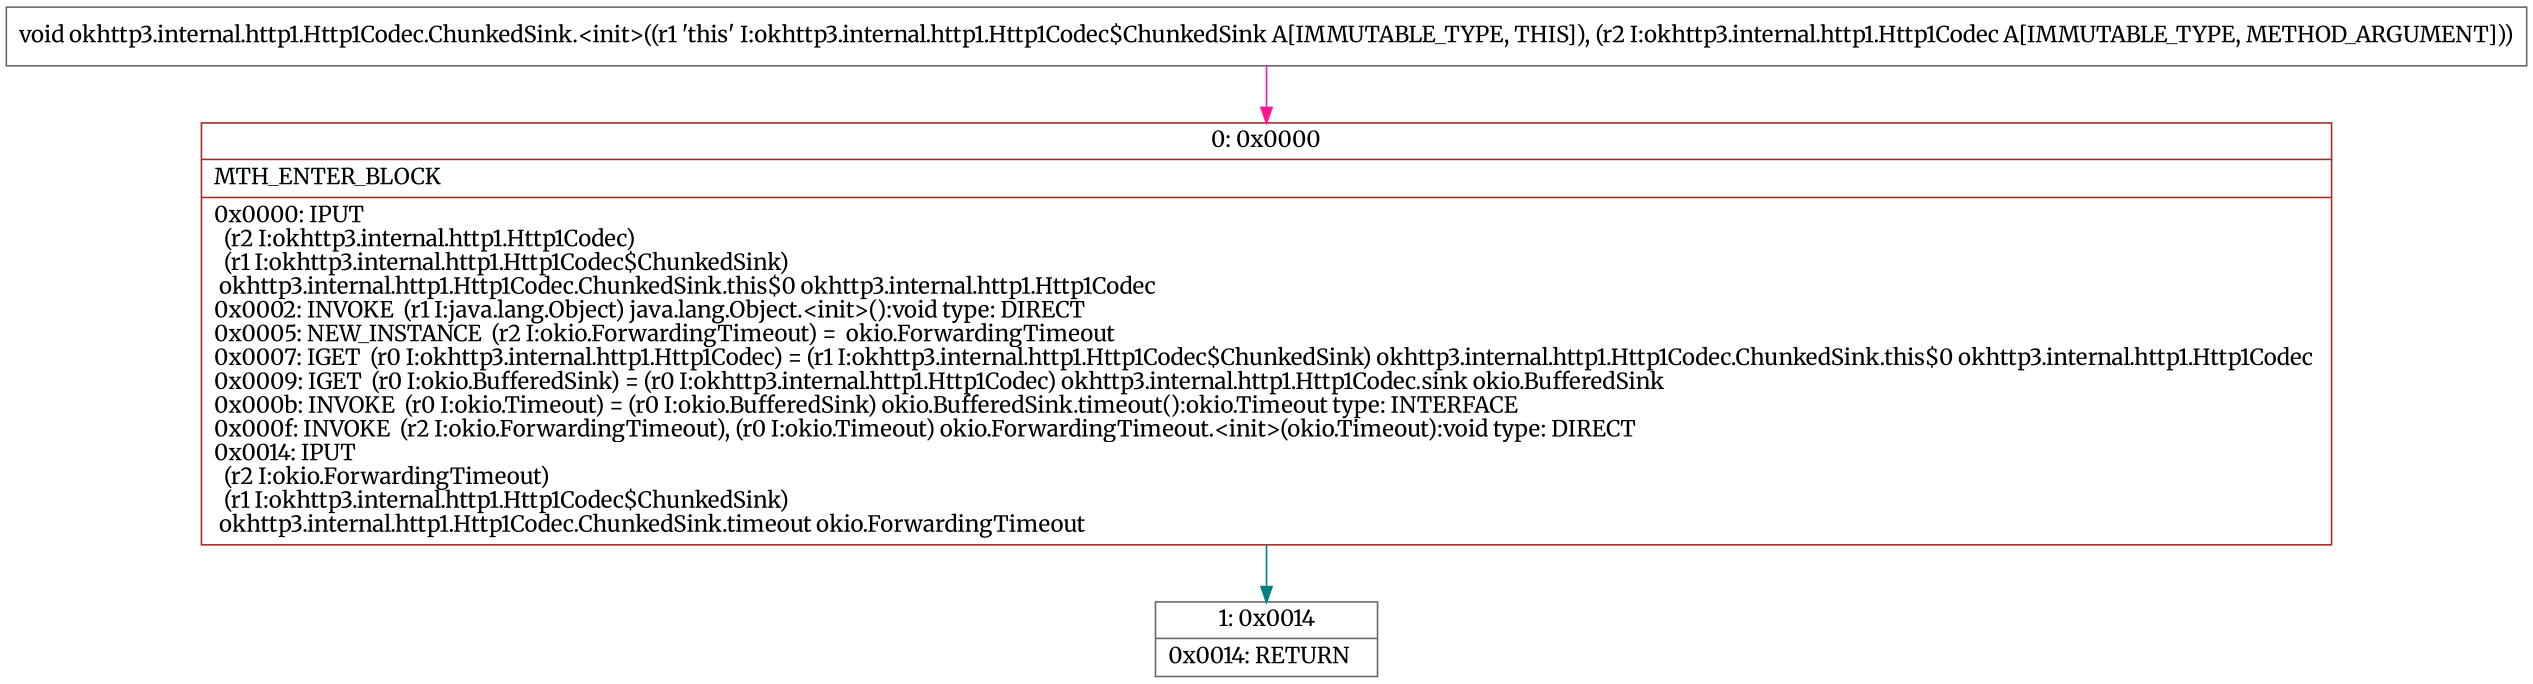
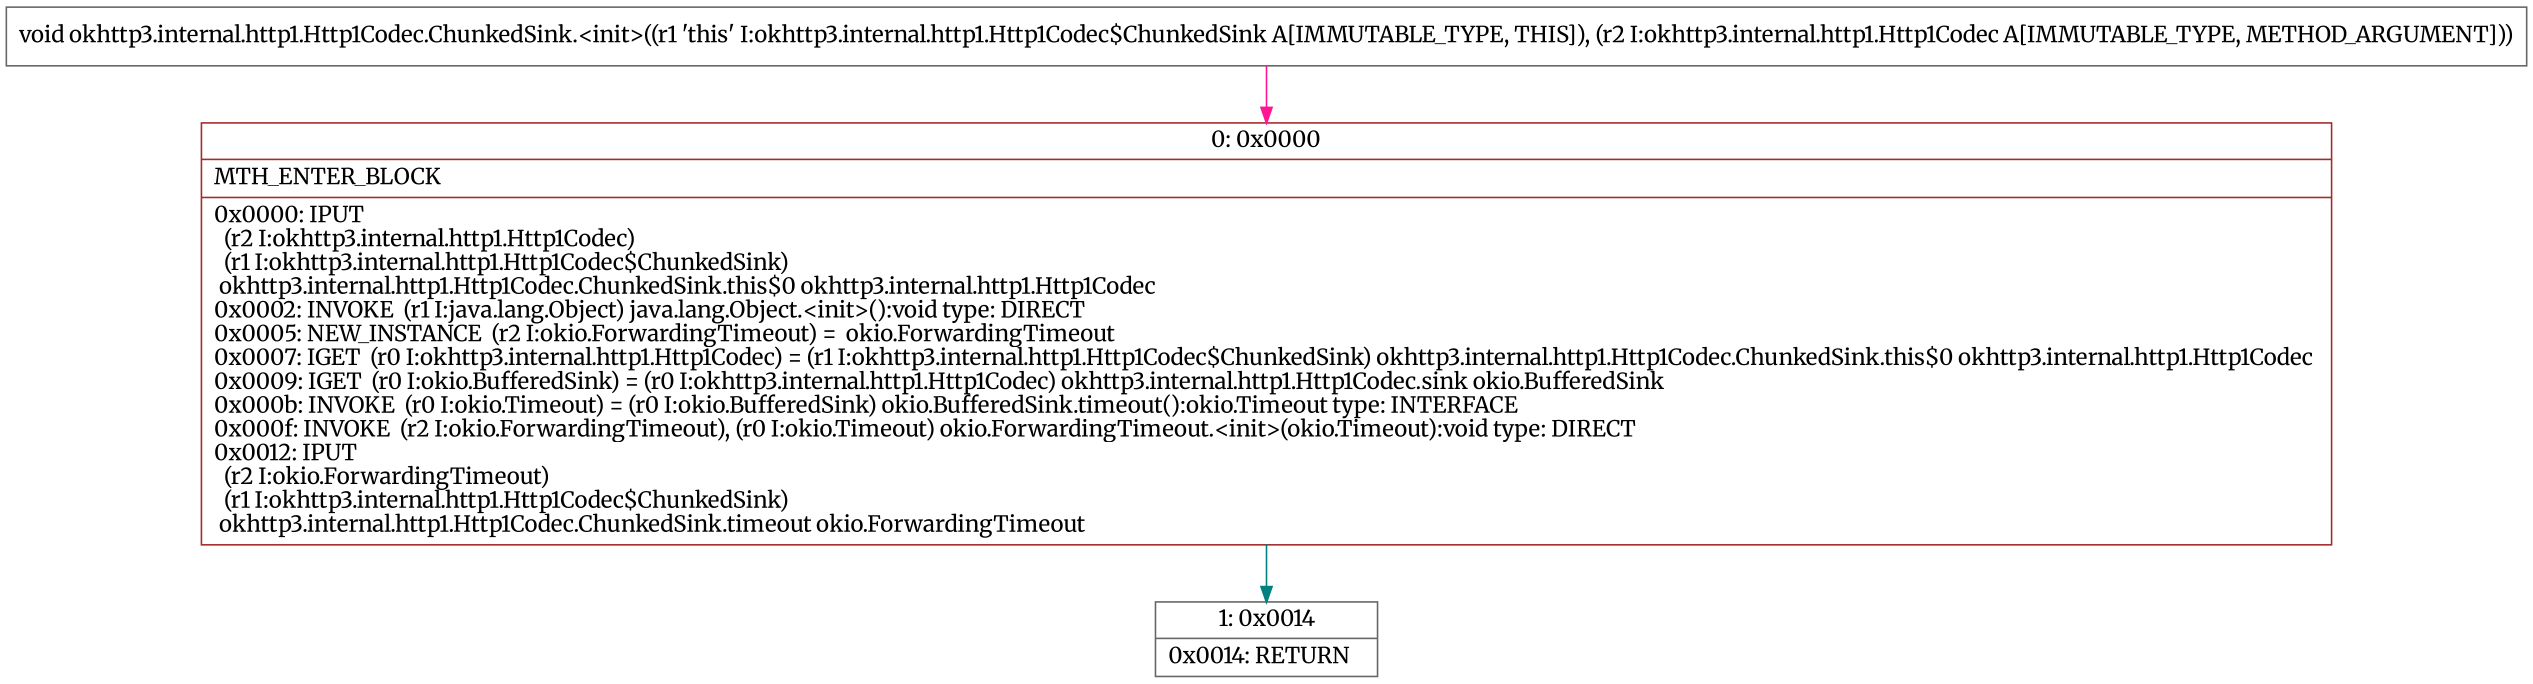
node "0: 0x0000": text "0x0014: IPUT" -> "0x0012: IPUT"
